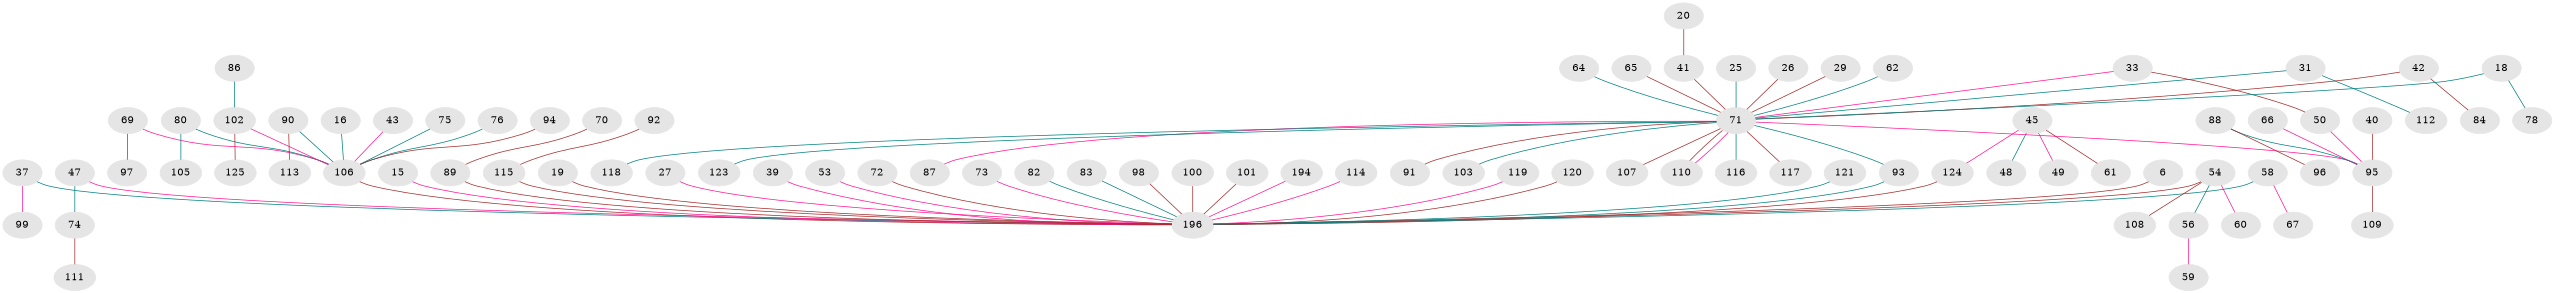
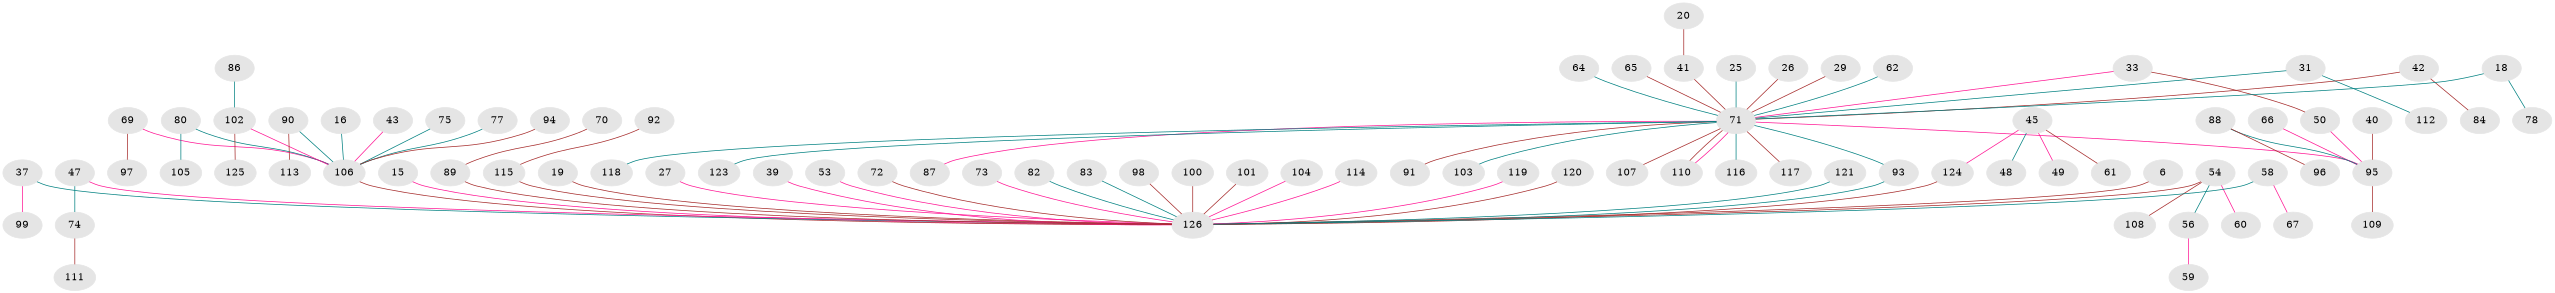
node "76": label "76" -> "77"
node "194": label "194" -> "104"
node "196": label "196" -> "126"
